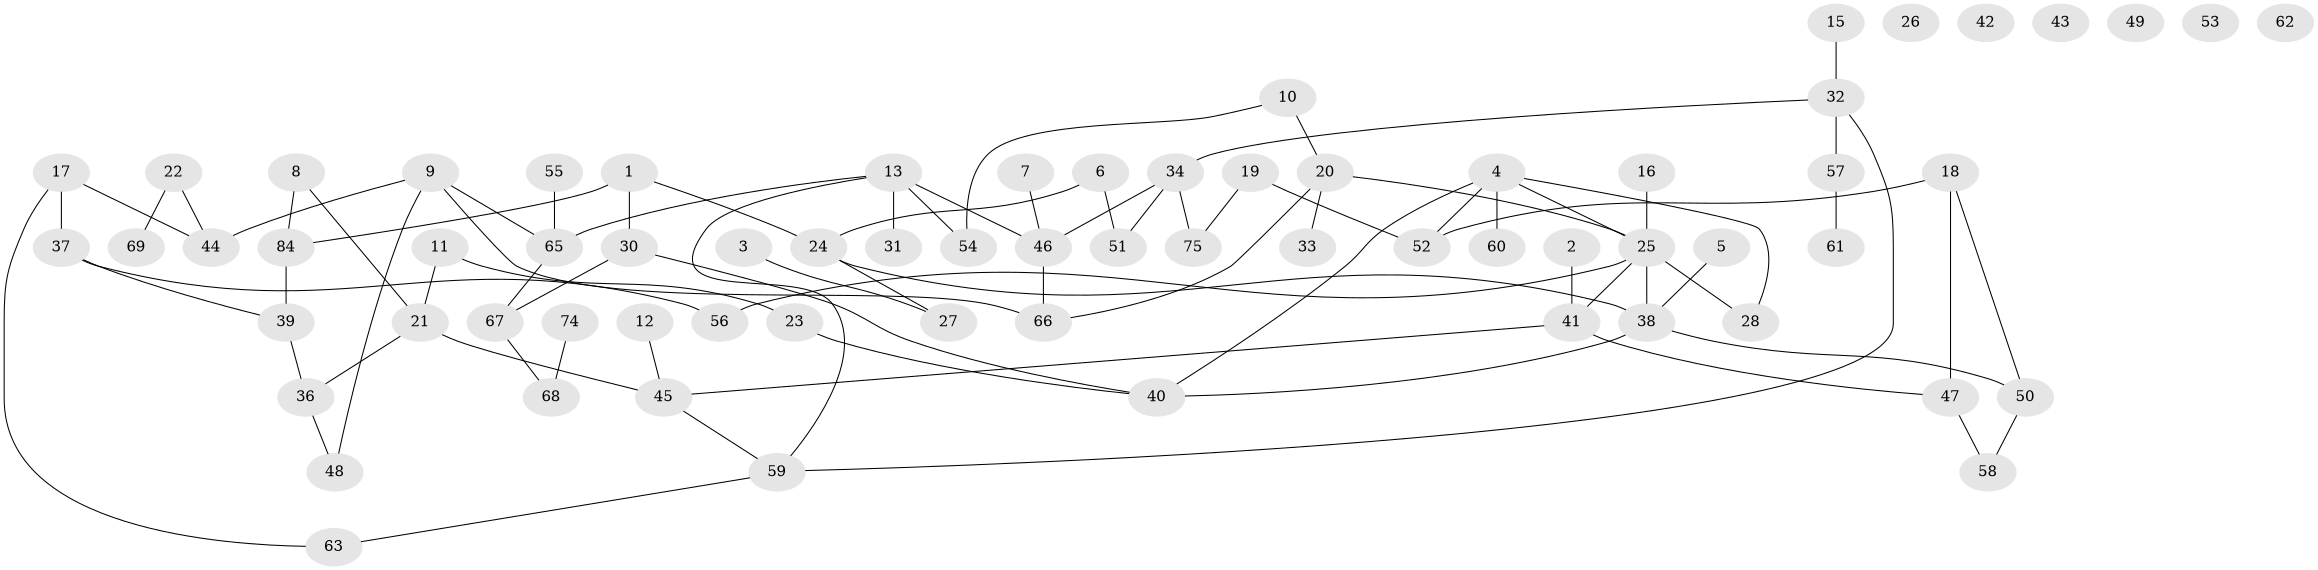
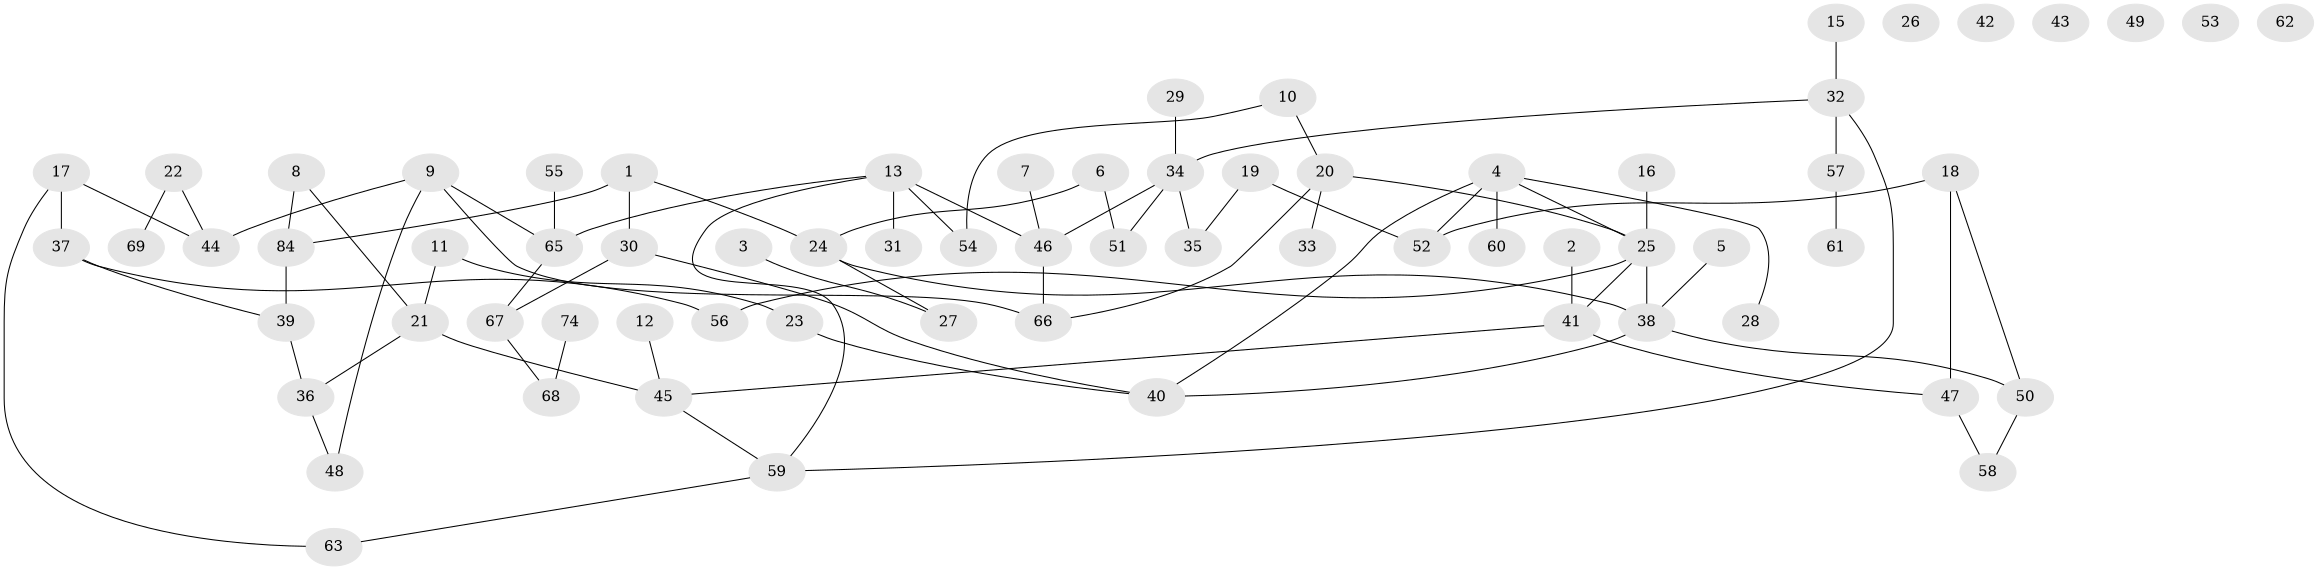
node "29": added
node "75": label "75" -> "35"
edge "25" -- "28": removed
